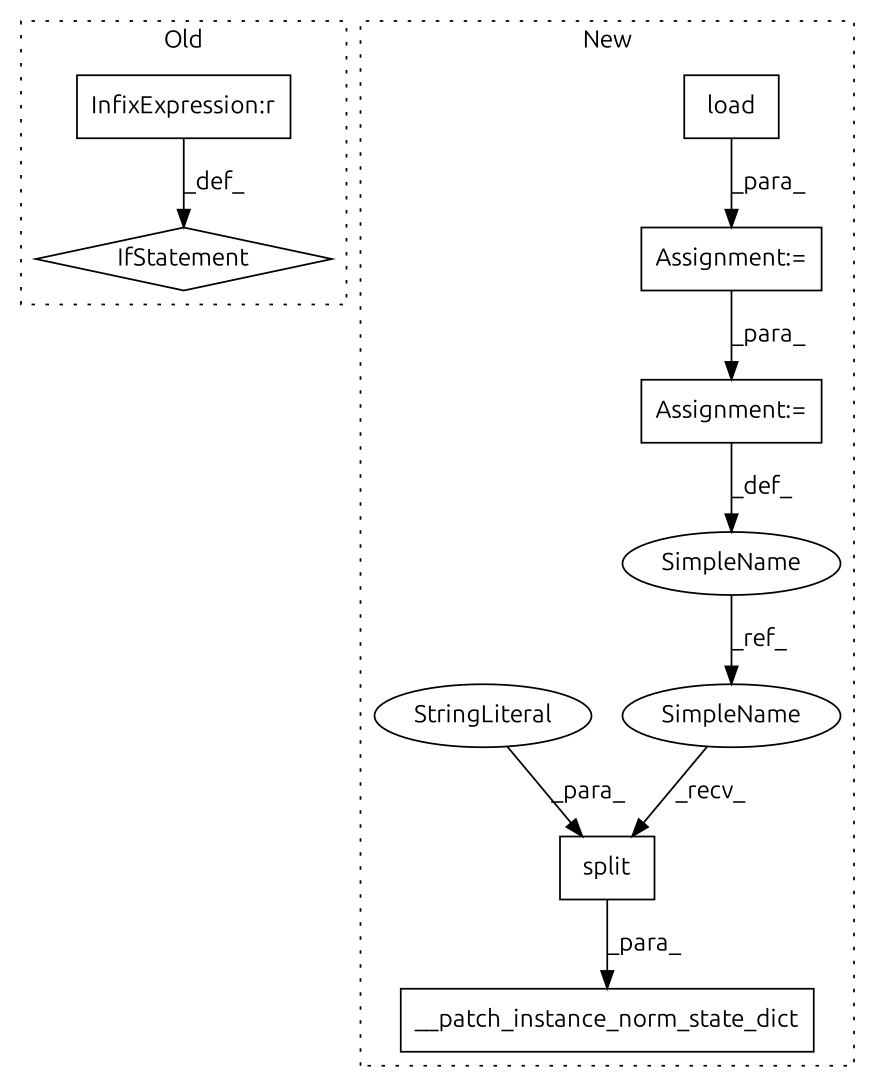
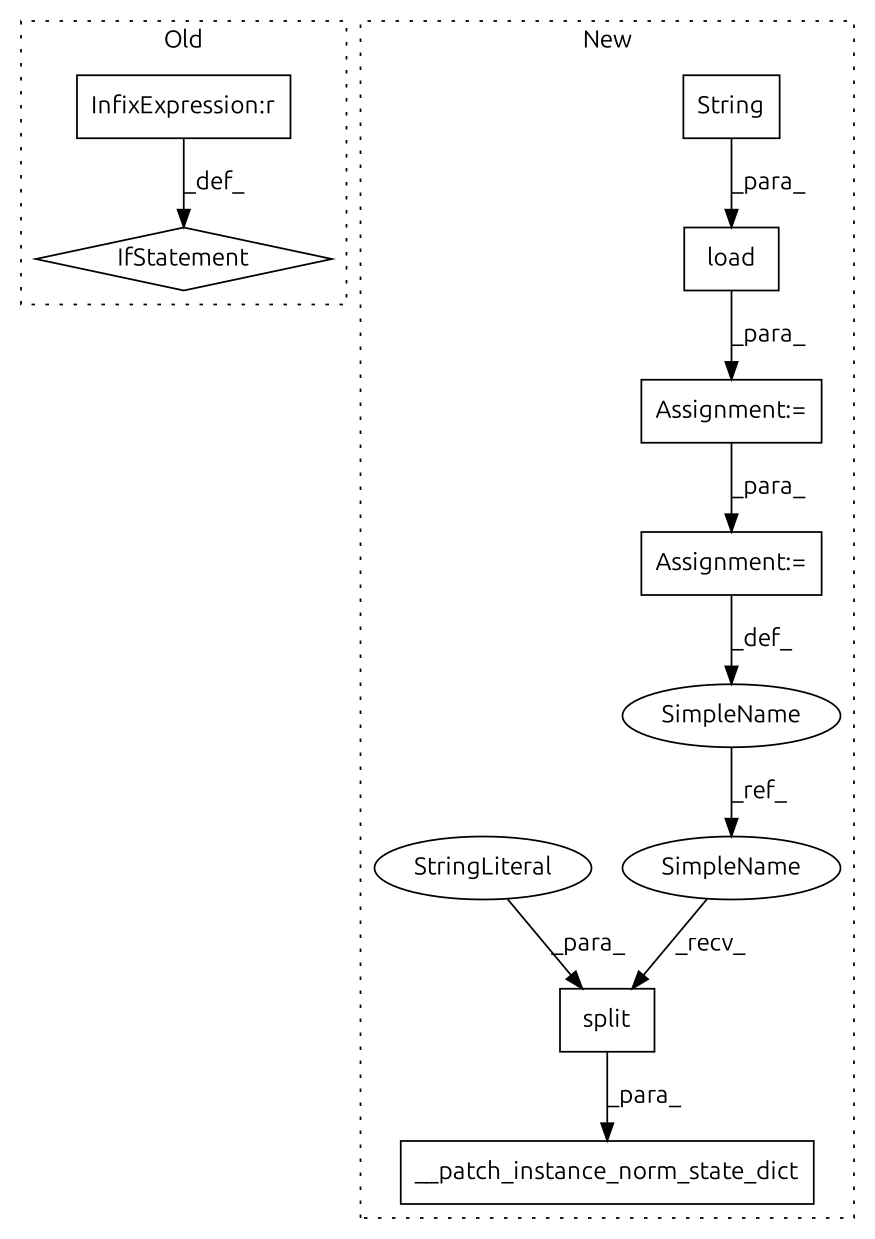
node "String": added
